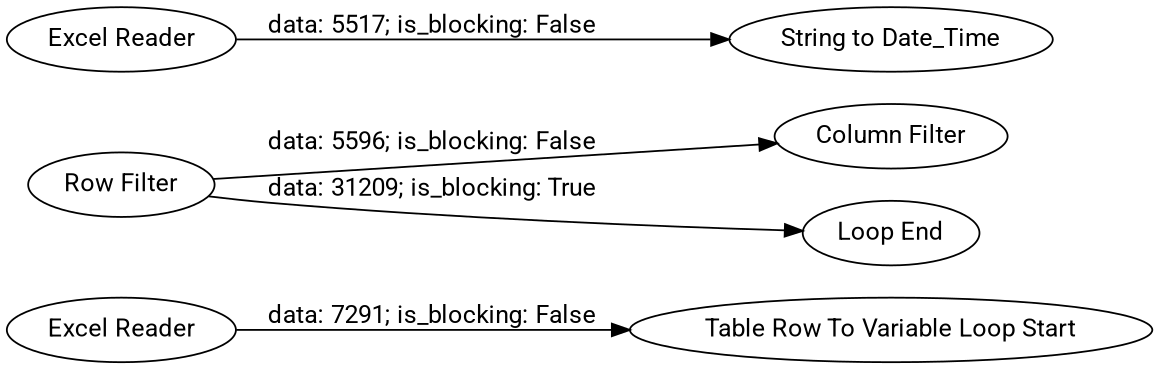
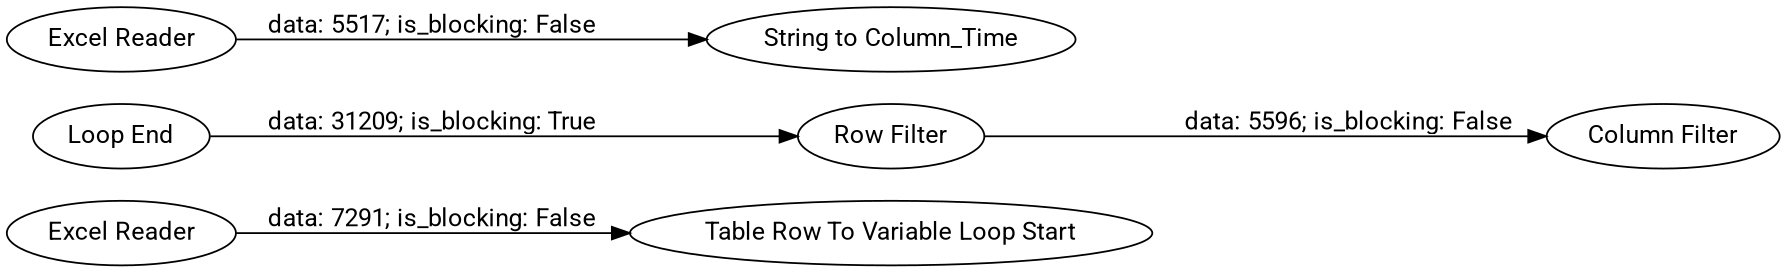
node "String to Date_Time": label "String to Date_Time" -> "String to Column_Time"
edge "Row Filter" -> "Loop End": reversed
